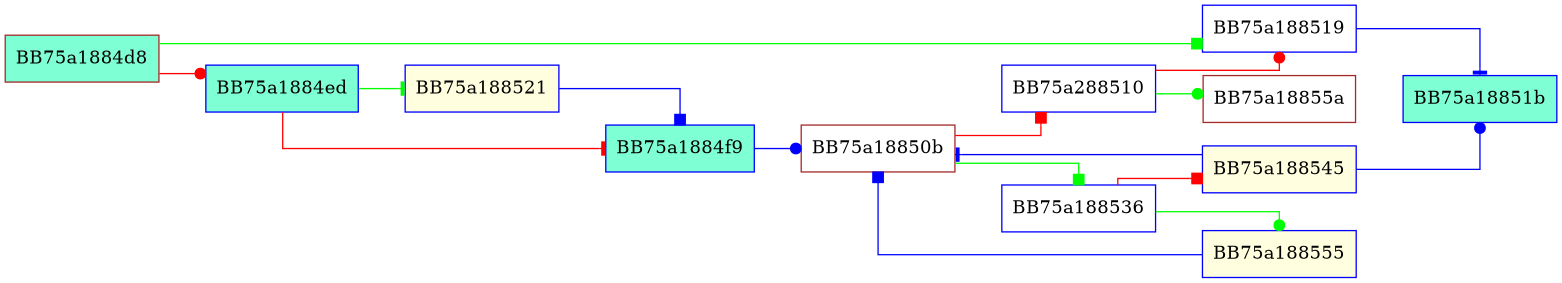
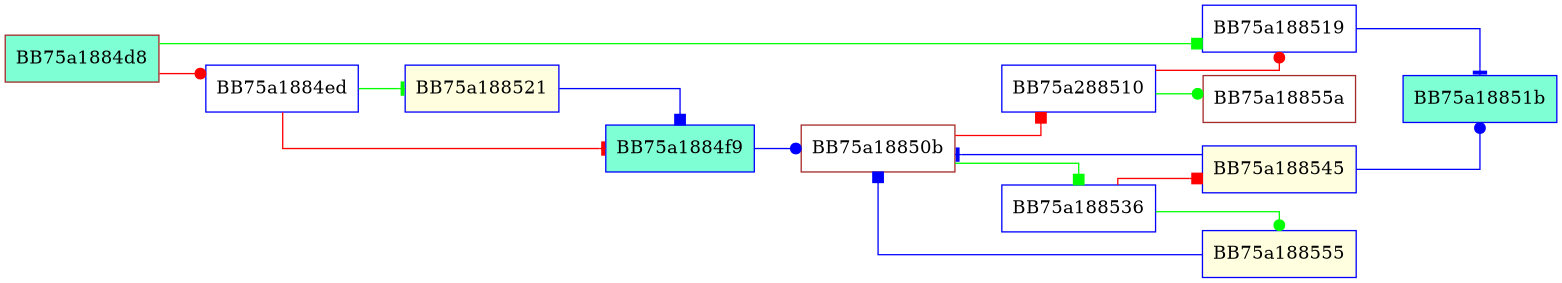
node "BB75a1884ed": fillcolor aquamarine -> white
